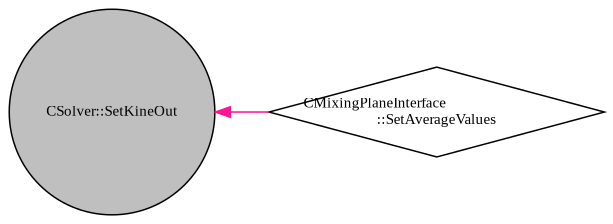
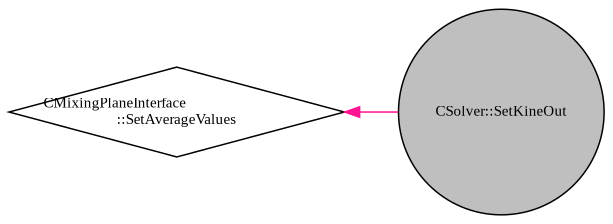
edge "CMixingPlaneInterface ::SetAverageValues" -> "CSolver::SetKineOut": reversed
